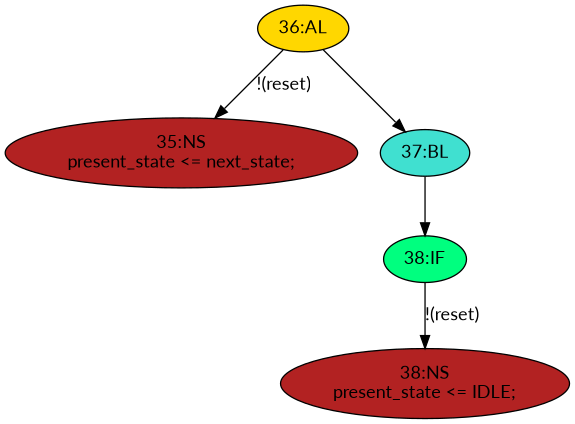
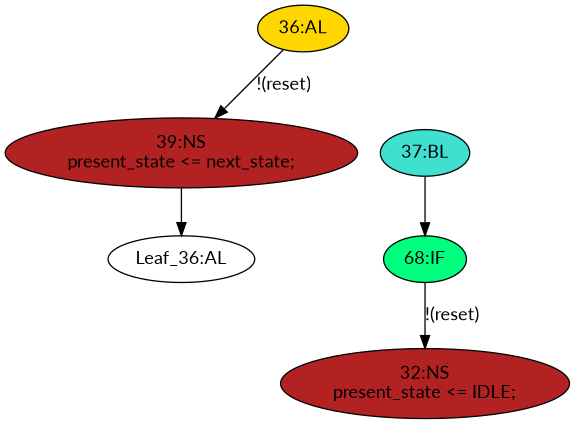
edge "36:AL" -> "37:BL": removed
node "35:NS present_state <= next_state;": label "35:NS present_state <= next_state;" -> "39:NS present_state <= next_state;"
node "Leaf_36:AL": added
node "38:IF": label "38:IF" -> "68:IF"
node "38:NS present_state <= IDLE;": label "38:NS present_state <= IDLE;" -> "32:NS present_state <= IDLE;"
